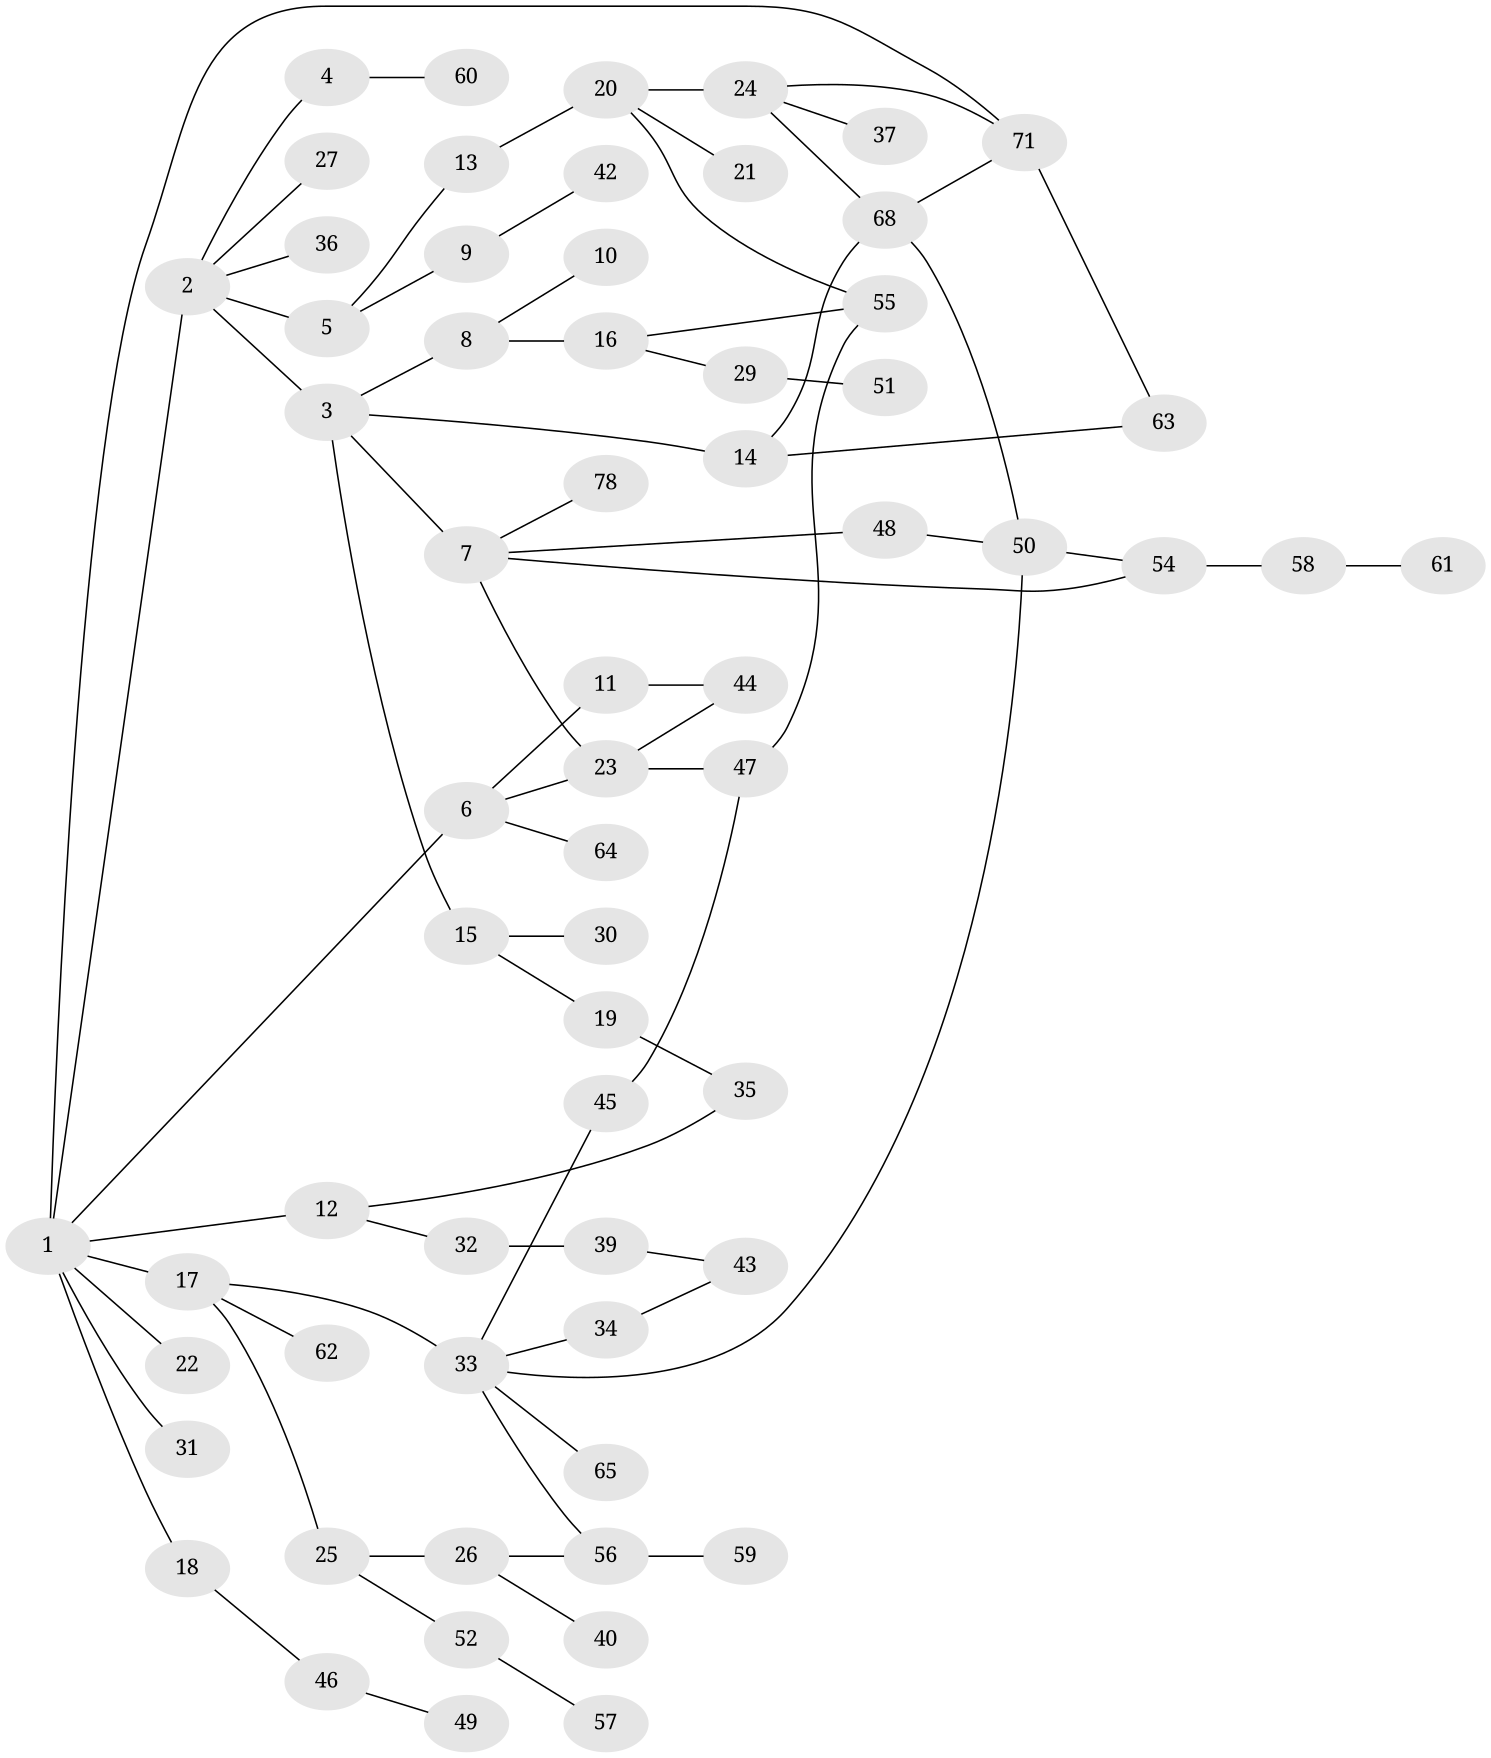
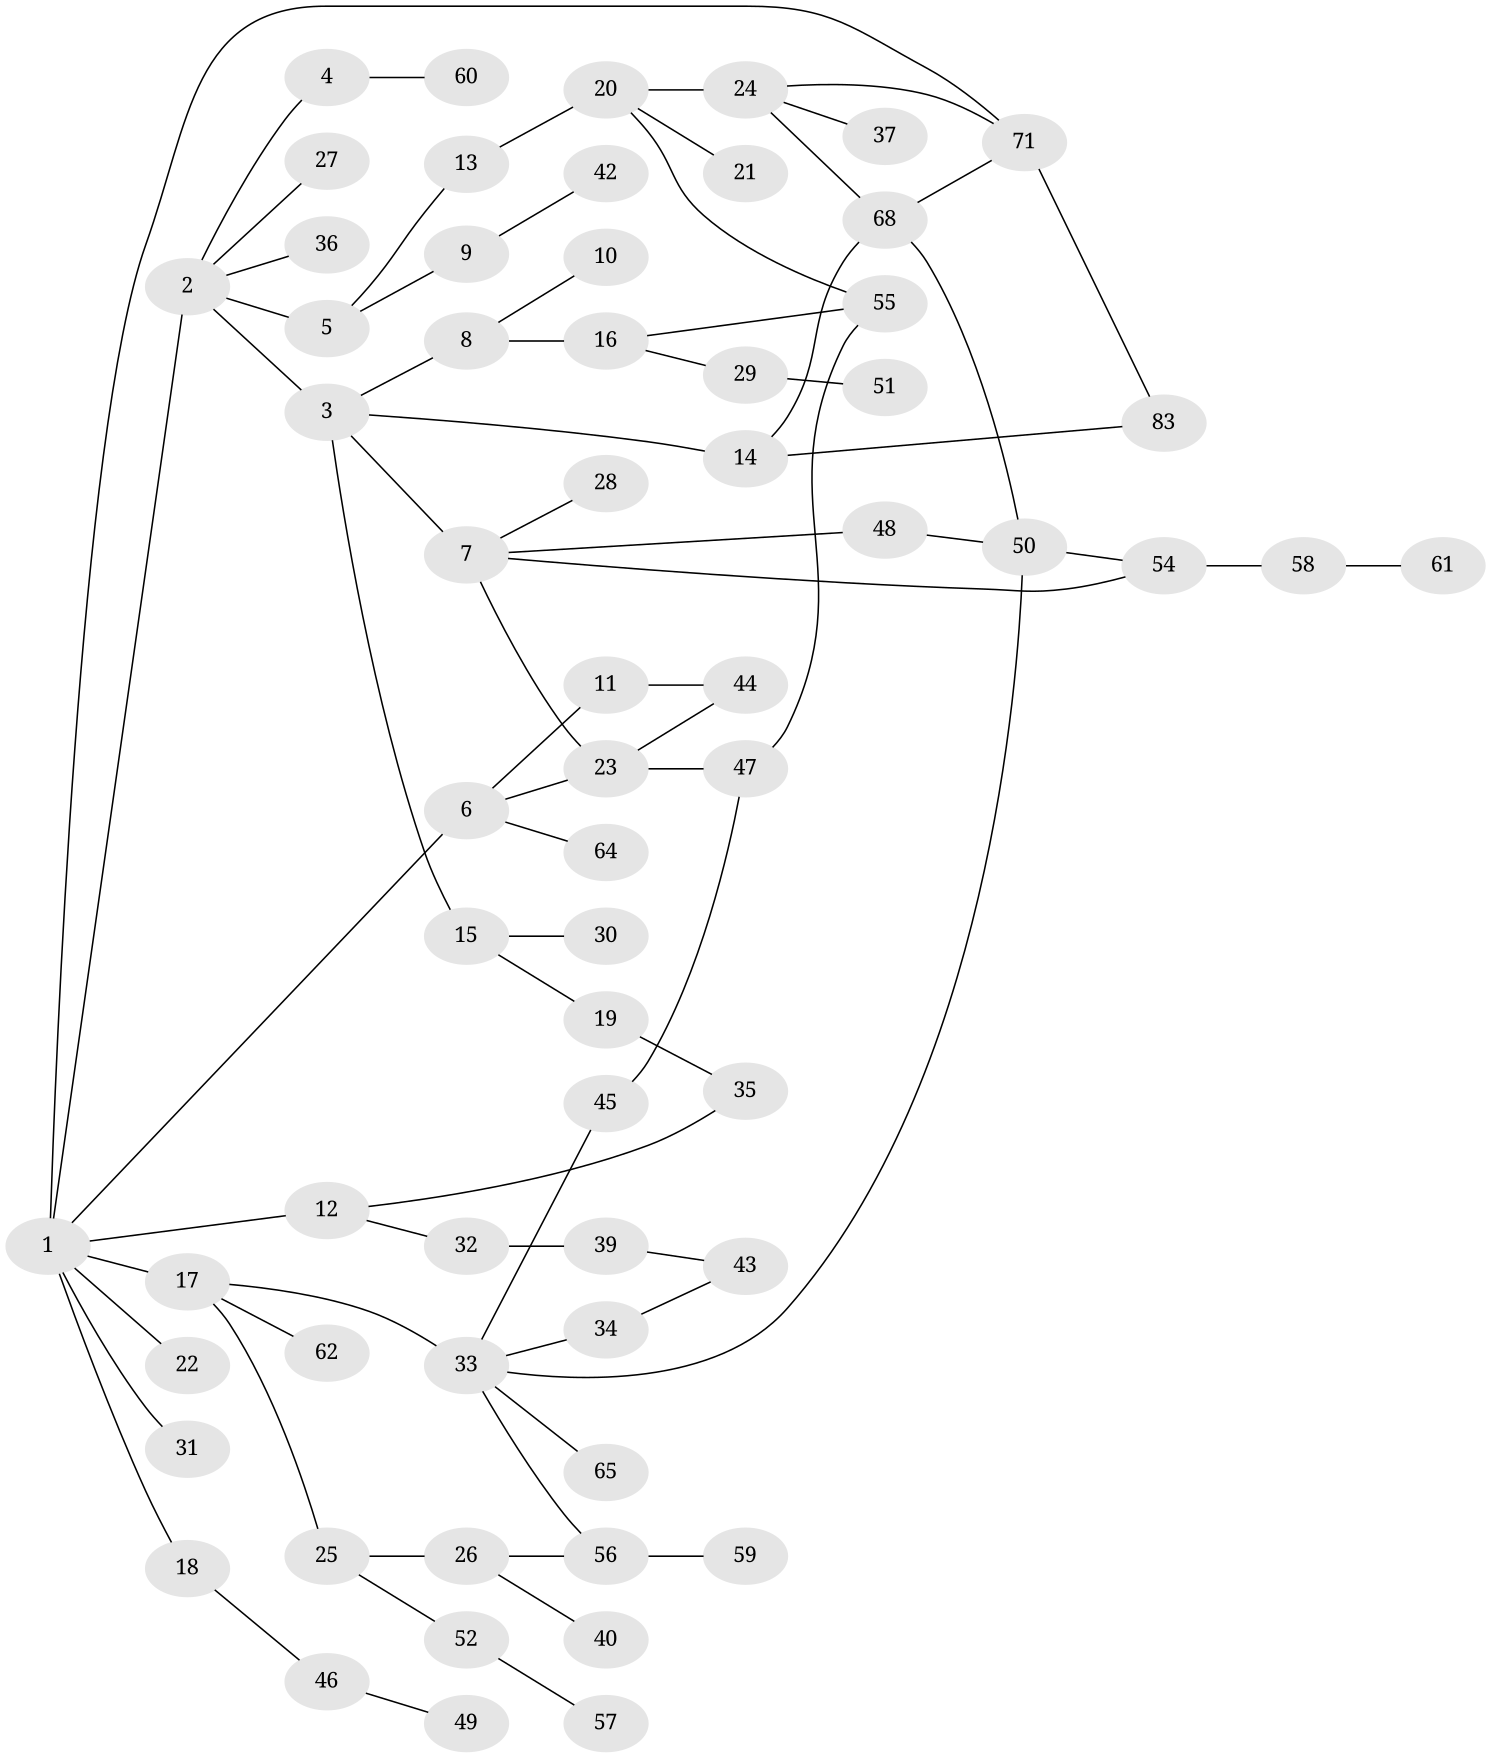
node "63": label "63" -> "83"
node "78": label "78" -> "28"
